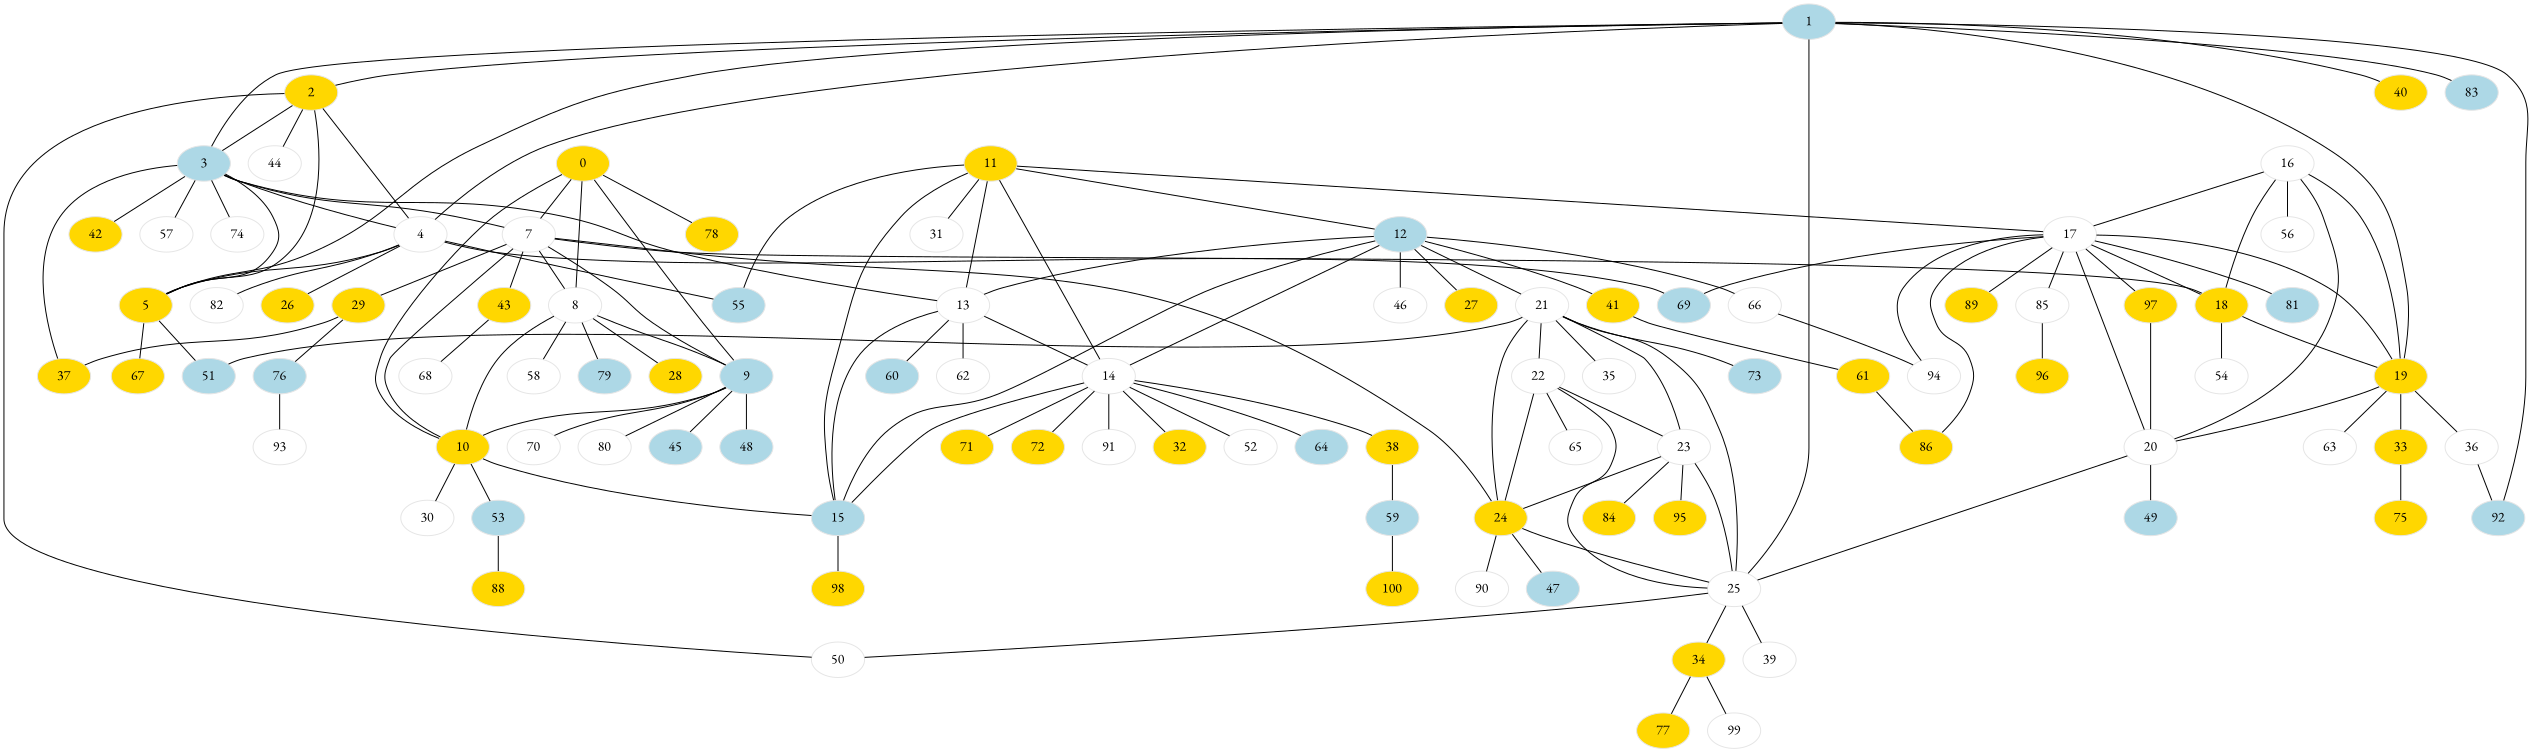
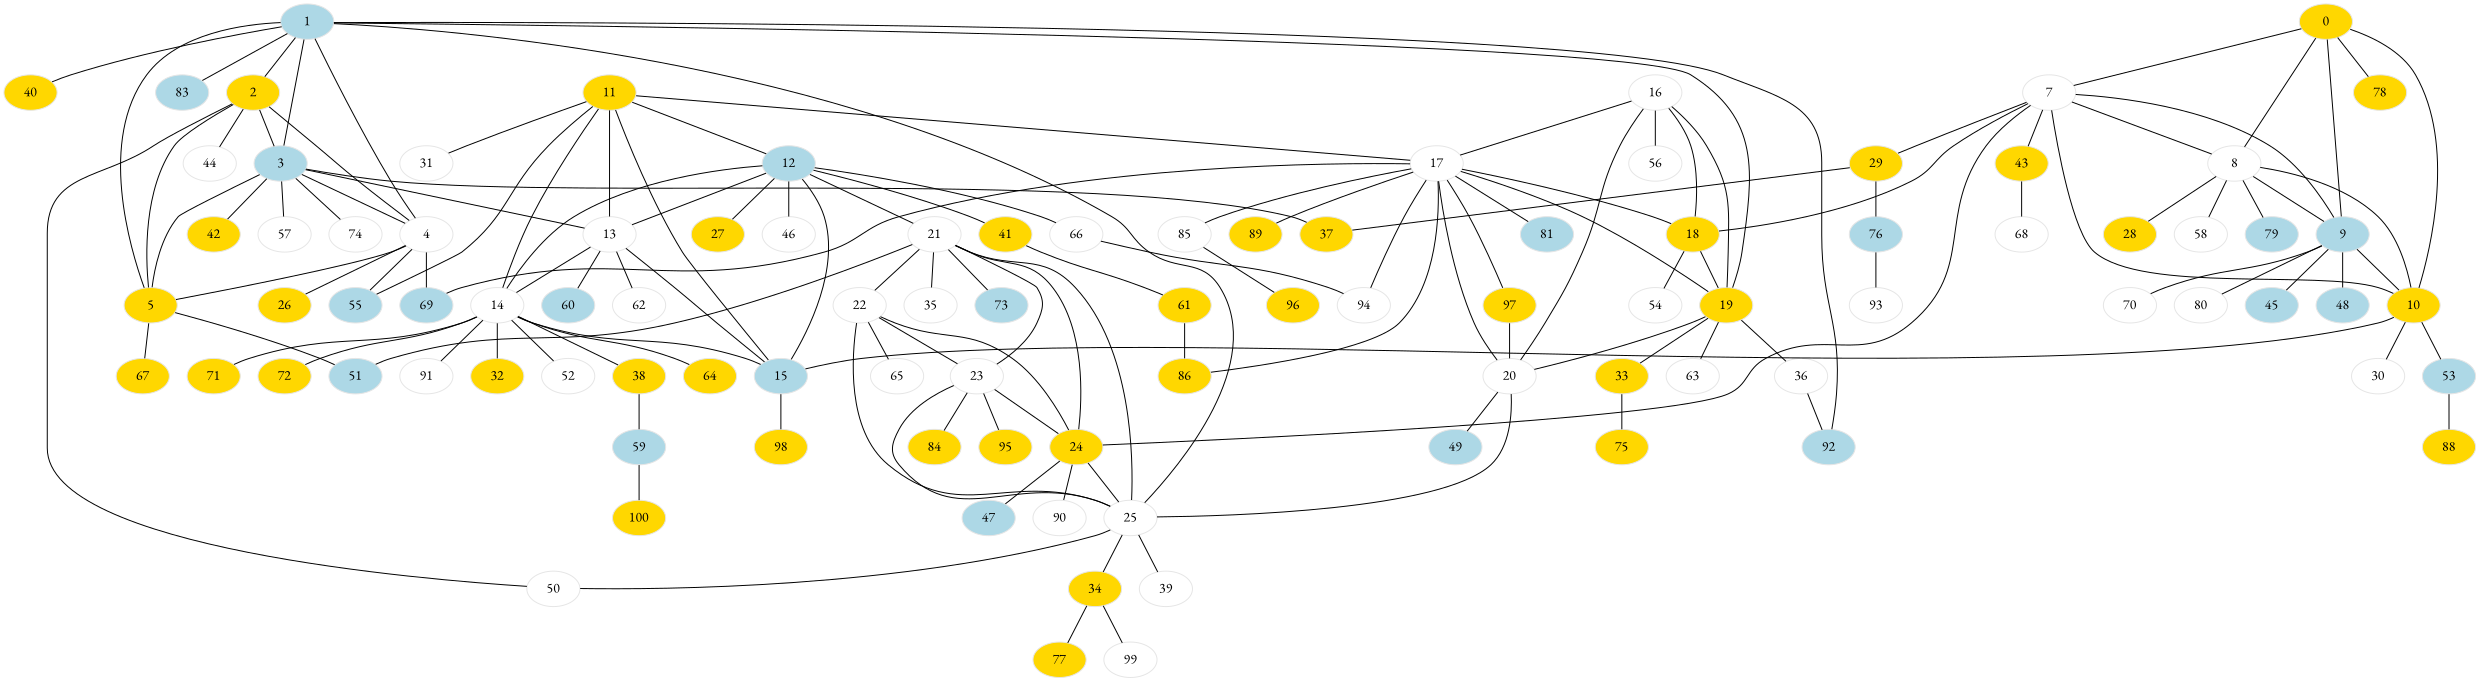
edge "3" -- "7": removed
node "82": removed
node "64": fillcolor lightblue -> gold
